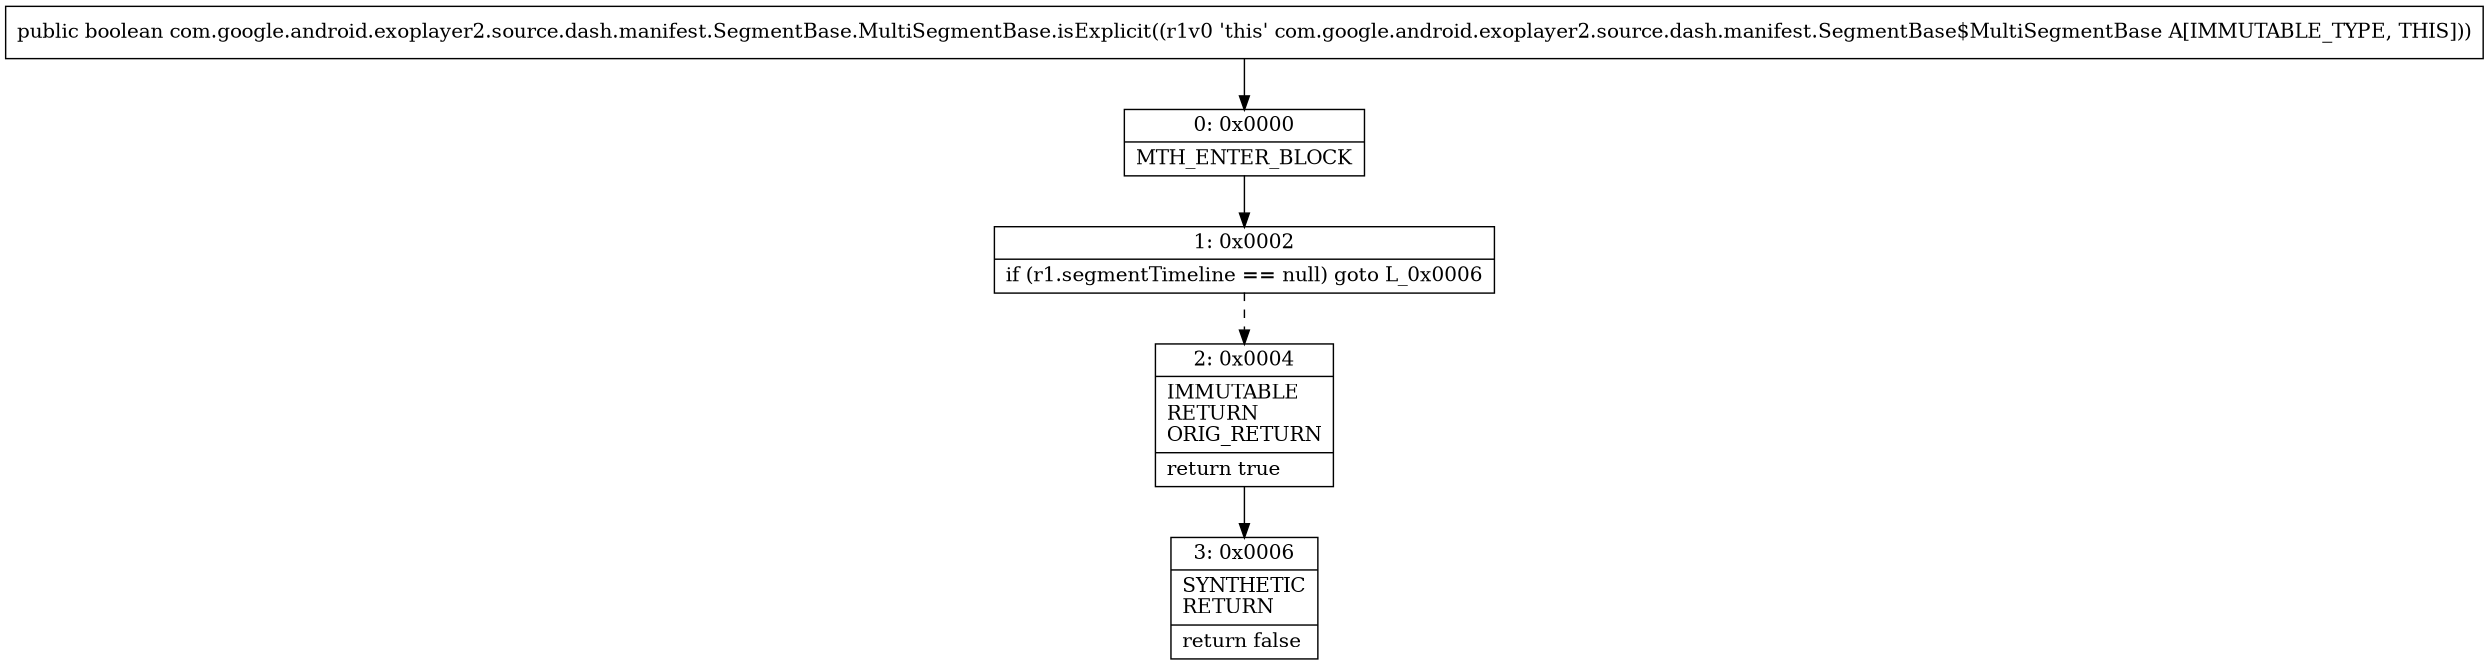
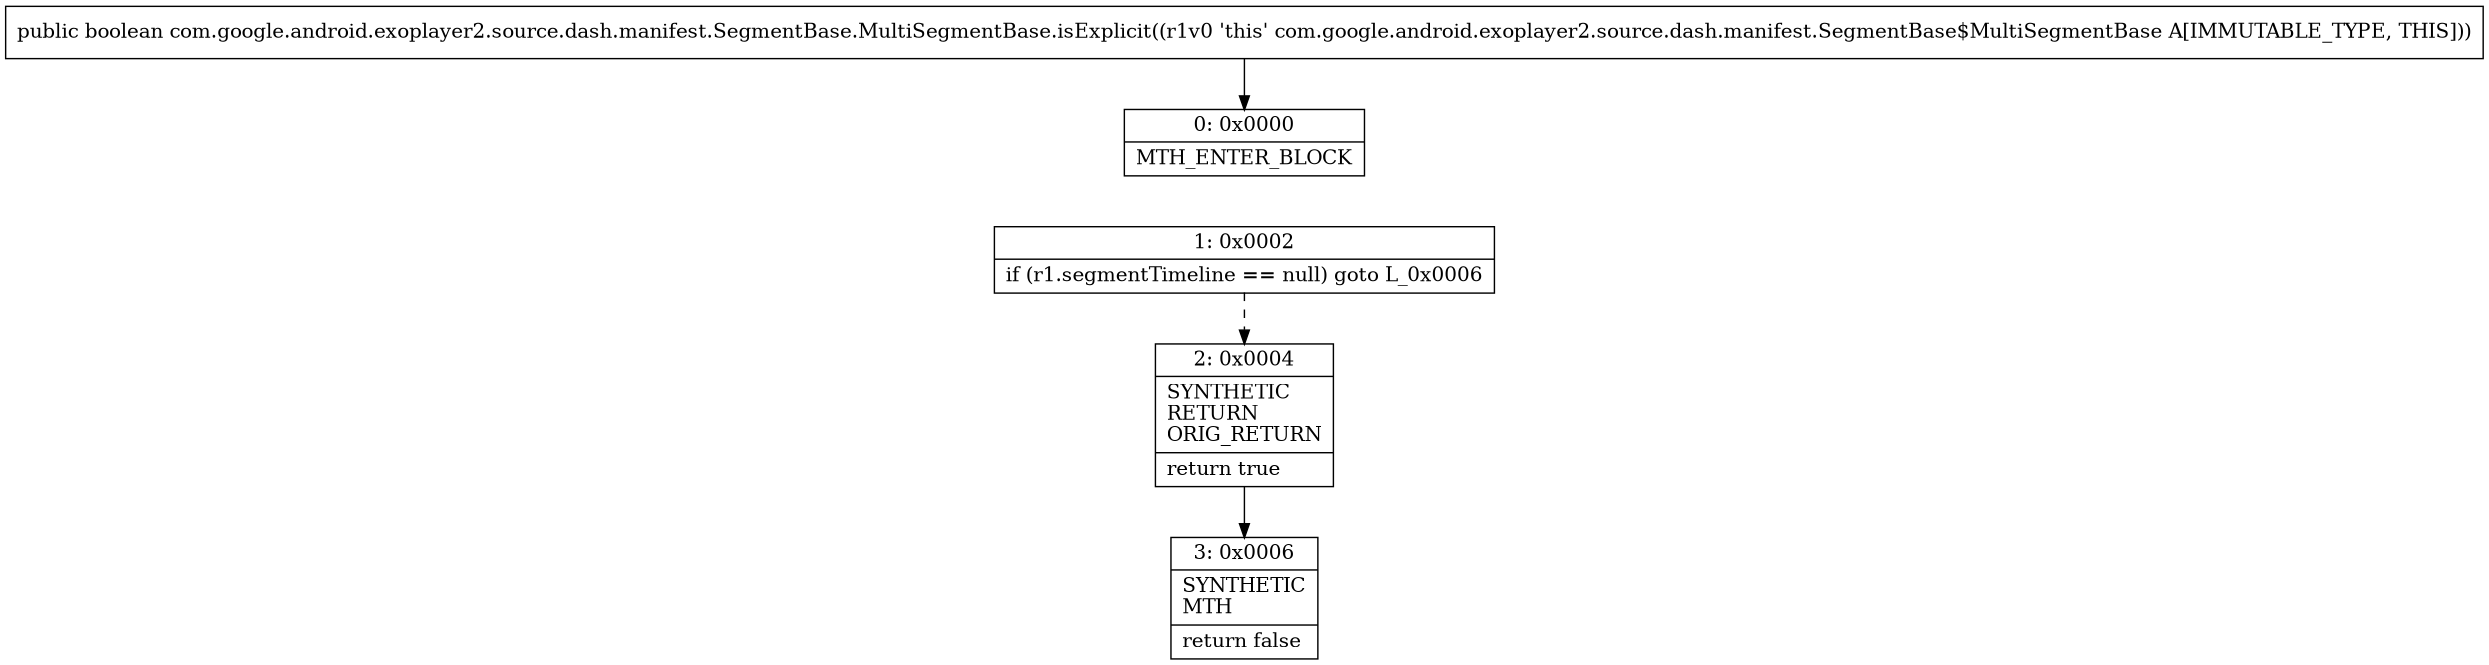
edge "0: 0x0000" -> "1: 0x0002": removed
node "2: 0x0004": text "IMMUTABLE" -> "SYNTHETIC"
node "3: 0x0006": text "RETURN" -> "MTH"
